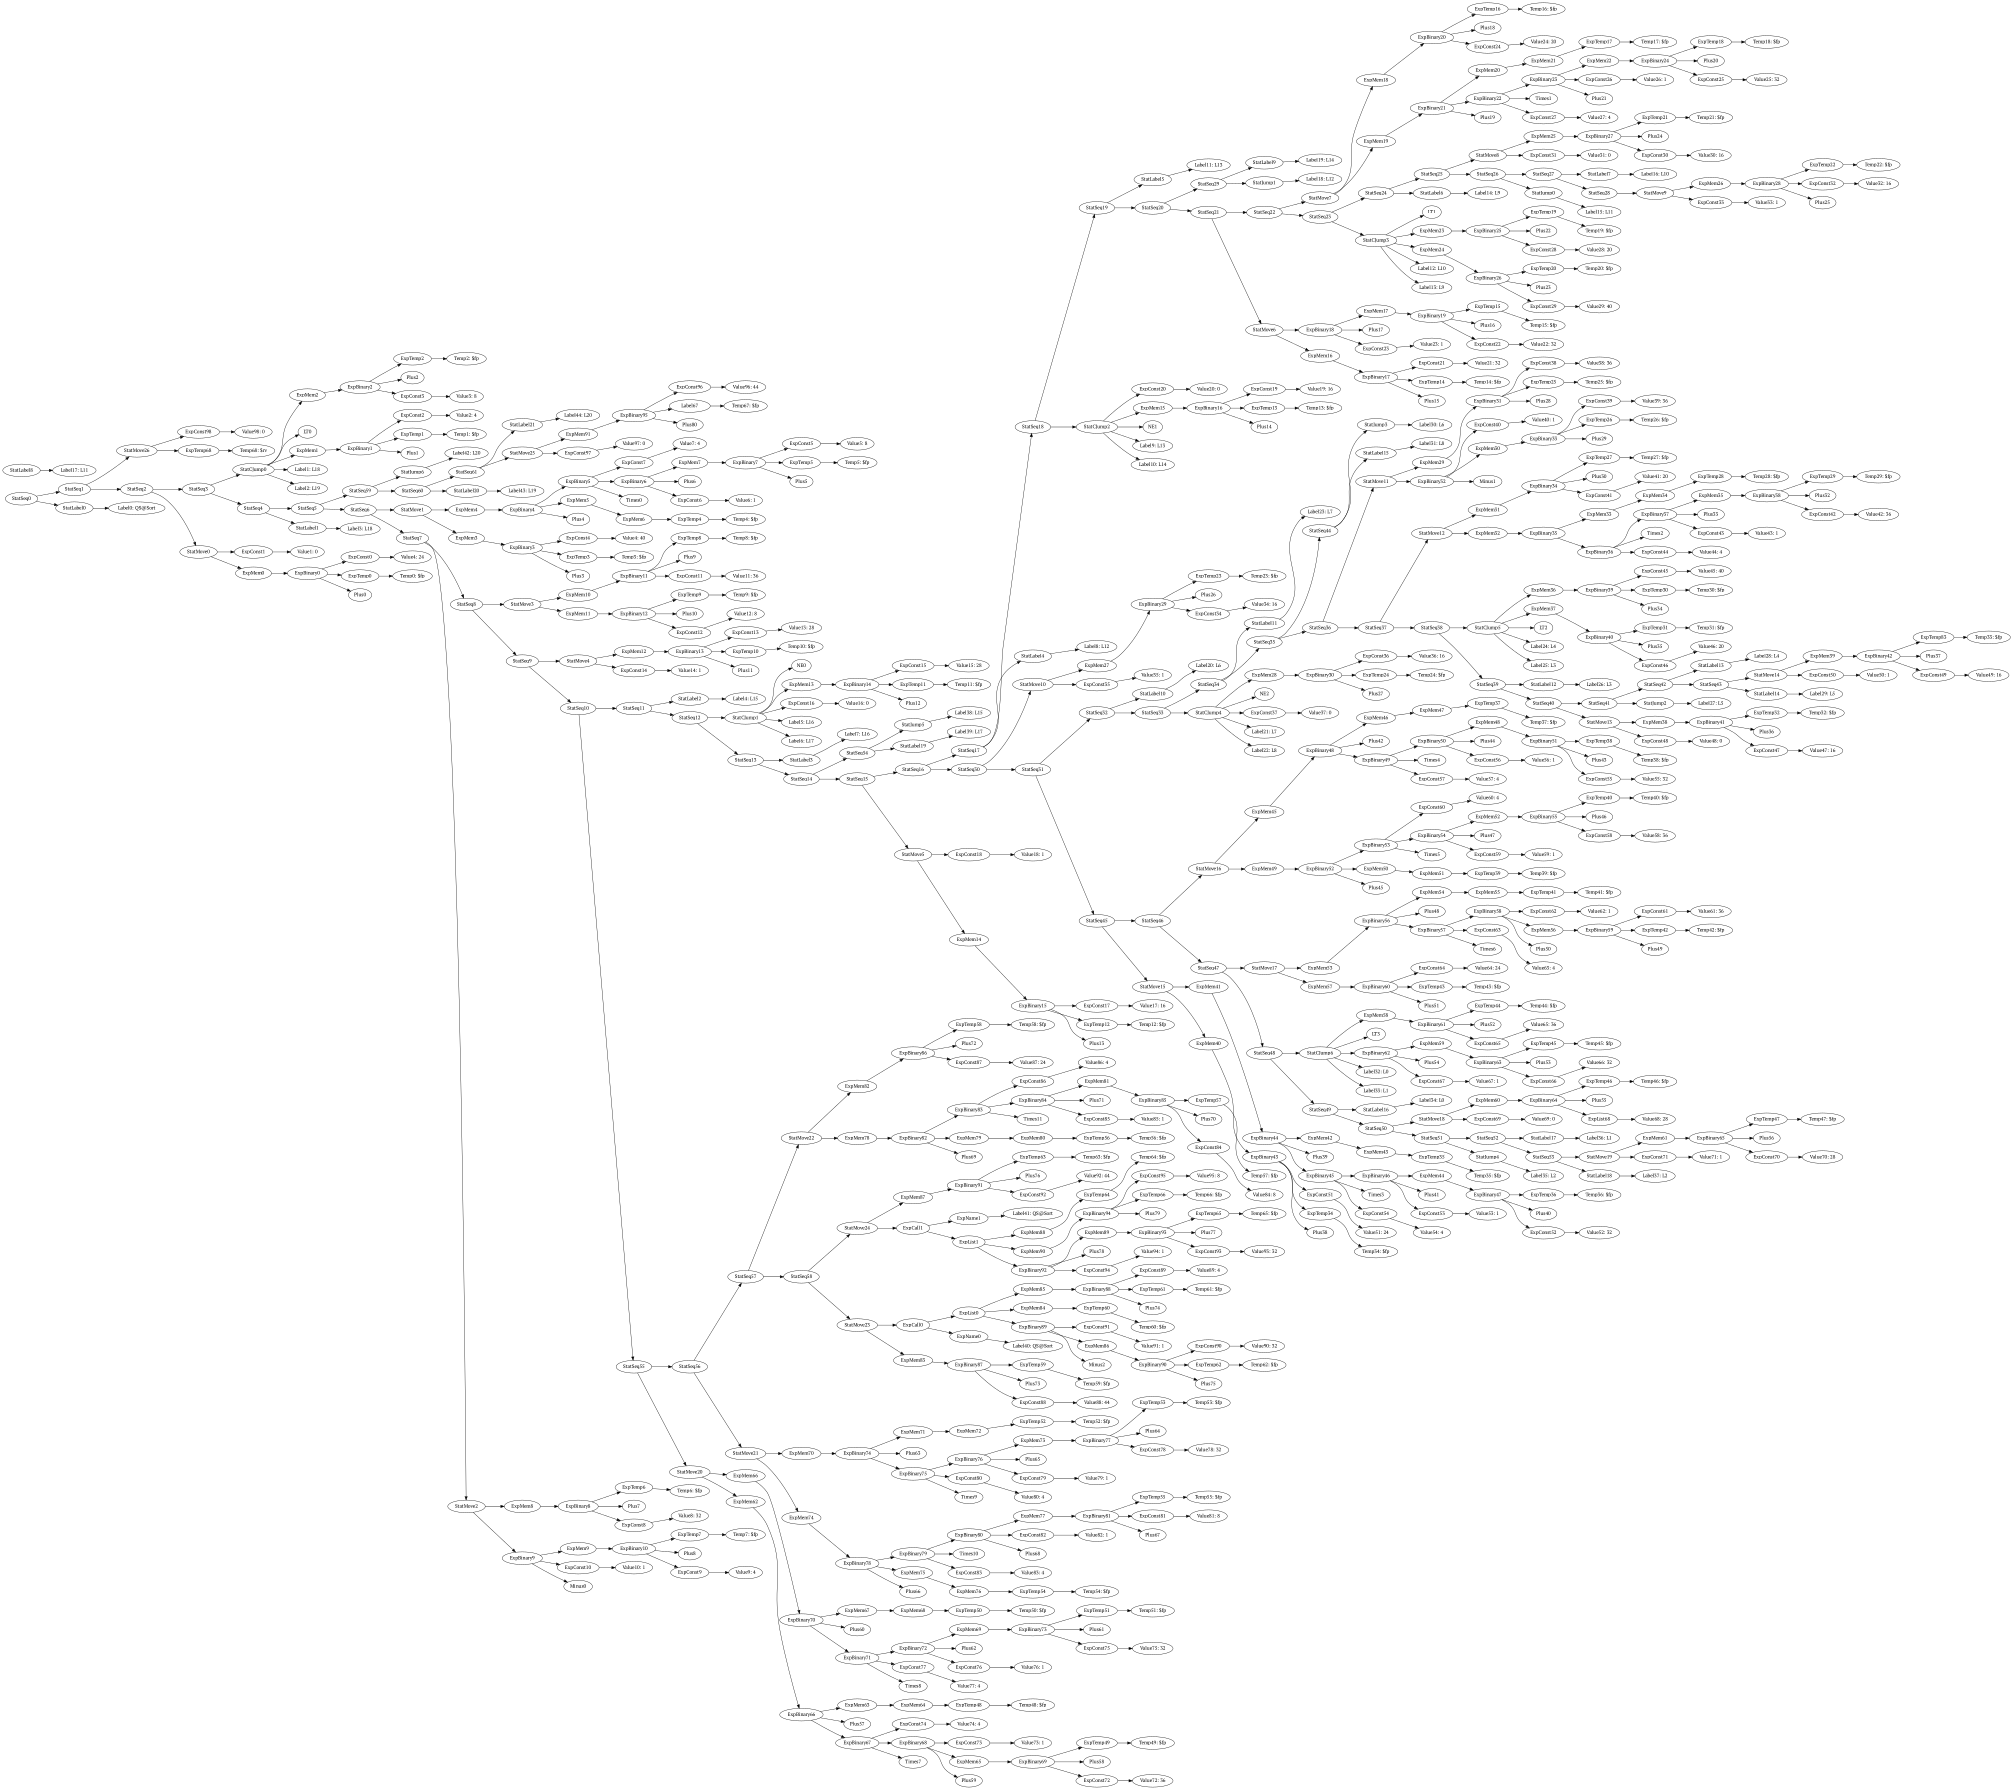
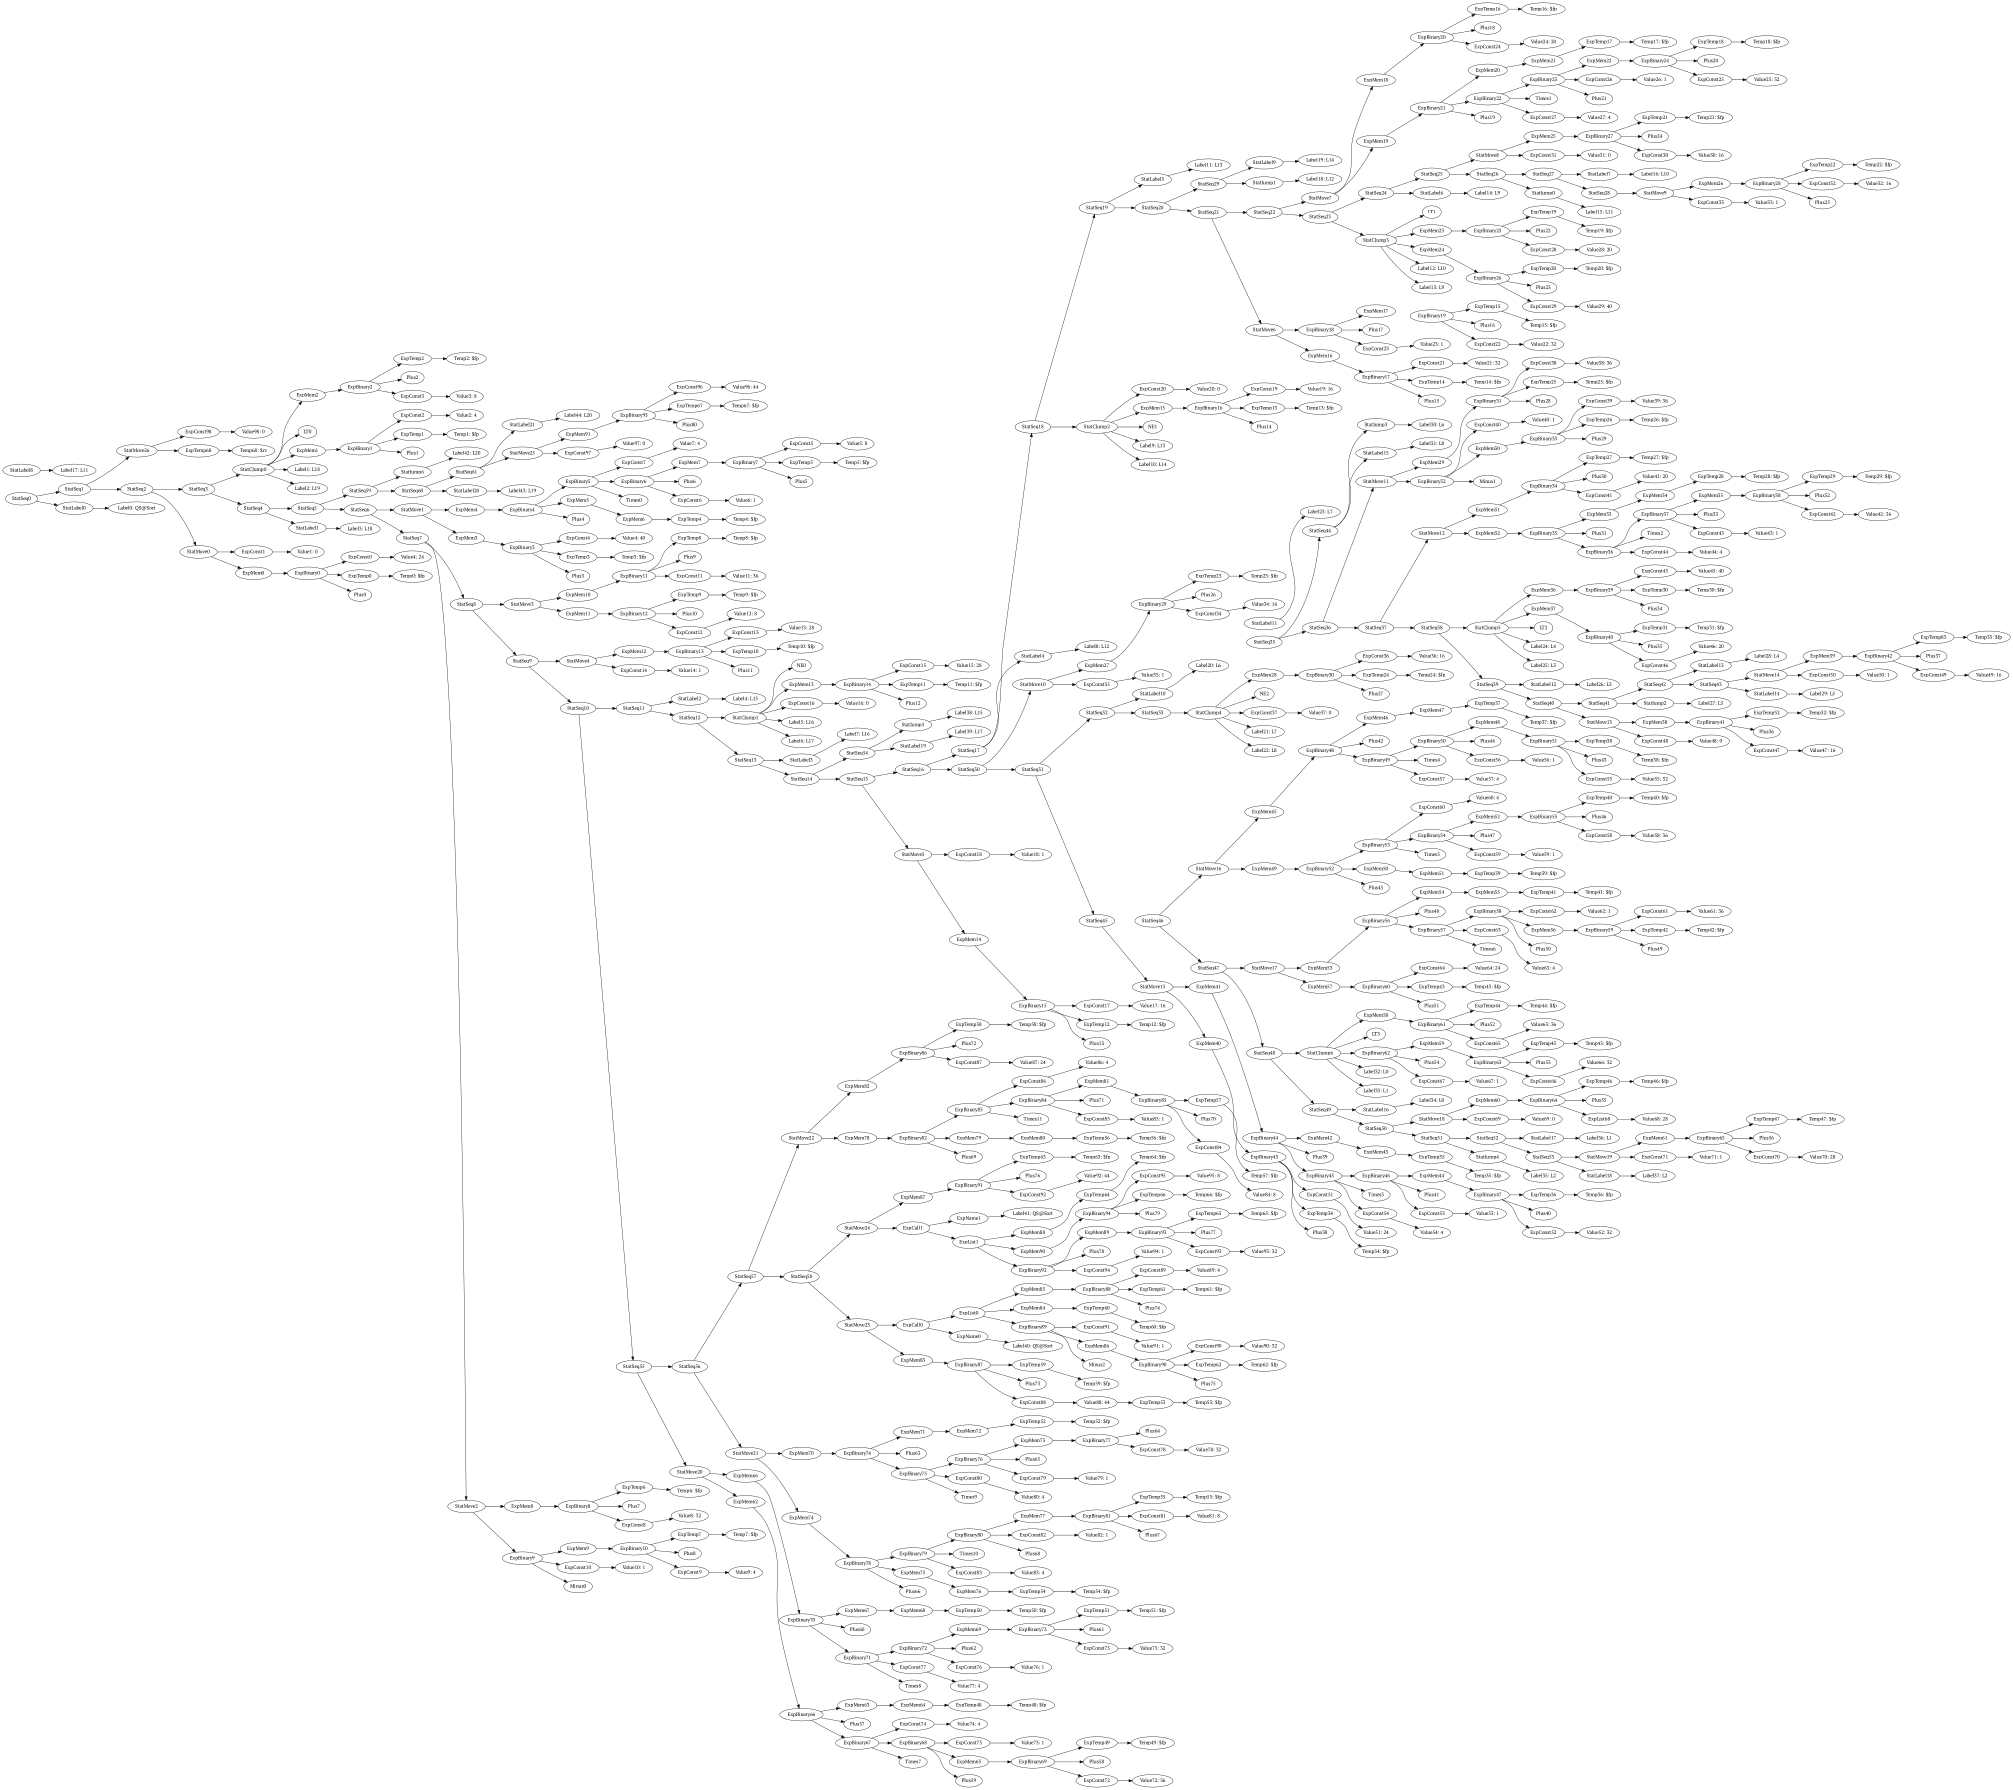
edge "ExpMem17" -> "ExpBinary19": removed
node "Label67": label "Label67" -> "ExpTemp67"
node "Plus31": added
node "StatSeq34": removed
edge "StatSeq45" -> "StatSeq46": removed
edge "ExpBinary77" -> "ExpTemp53": now "Value88: 44" -> "ExpTemp53"
